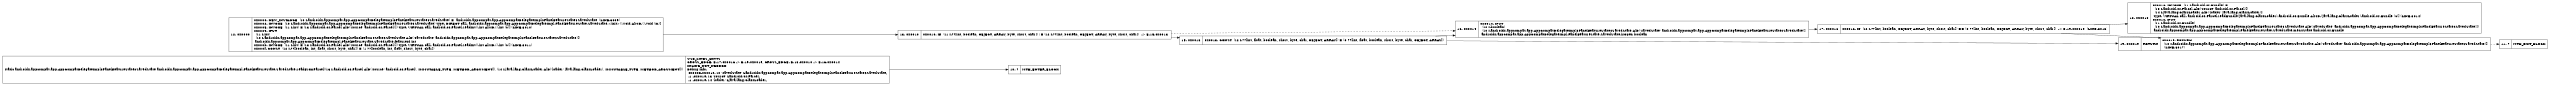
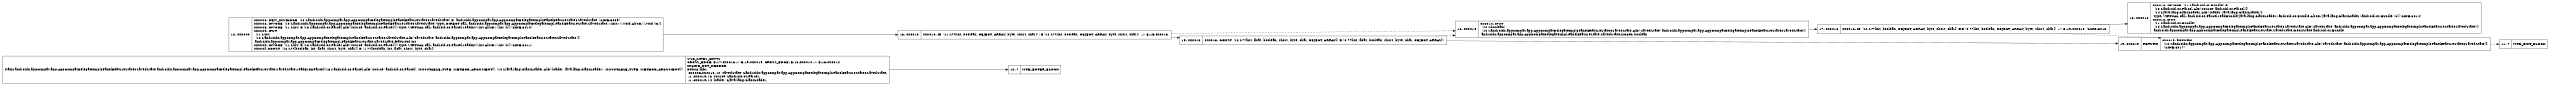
edge "15: 0x0013" -> "16: 0x0014": style solid -> dashed
edge "17: 0x0016" -> "19: 0x001e": style solid -> dashed
